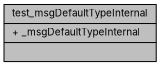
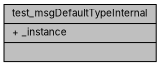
node "test_msgDefaultTypeInternal": text "+ _msgDefaultTypeInternal" -> "+ _instance"
